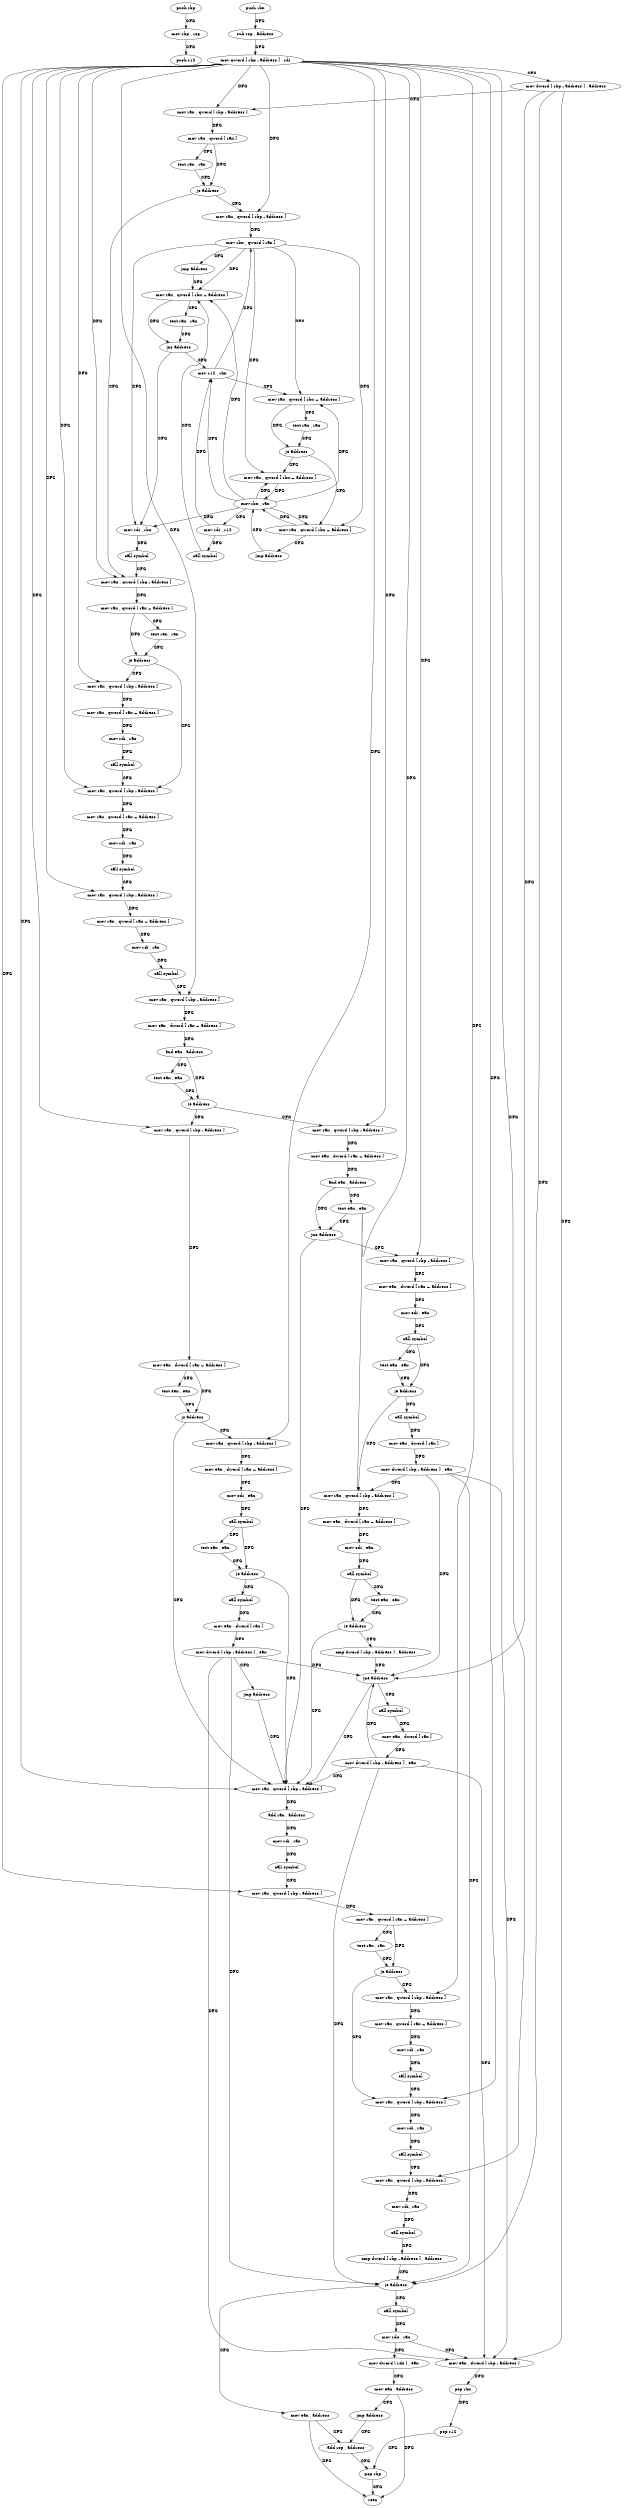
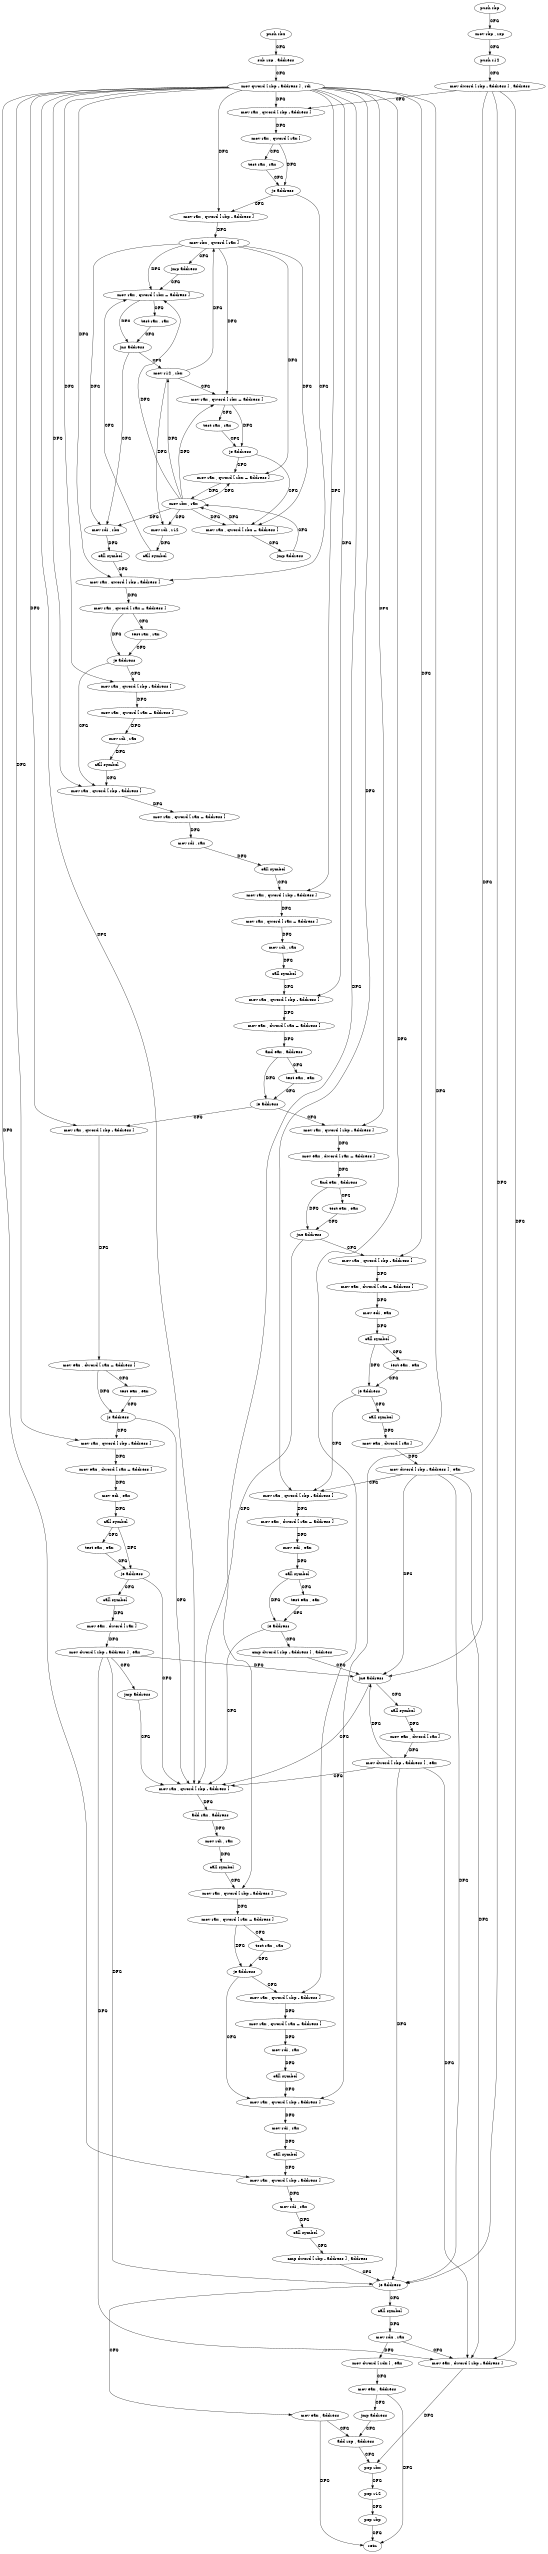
edge "mov qword [ rbp - address ] , rdi" -> "mov dword [ rbp - address ] , address": now "push r12" -> "mov dword [ rbp - address ] , address"
edge "mov rdi , r12" -> "mov r12 , rbx": reversed
edge "pop rbx" -> "pop r12": label "DFG" -> "CFG"
edge "add rsp , address" -> "pop rbp": now "add rsp , address" -> "pop rbx"
